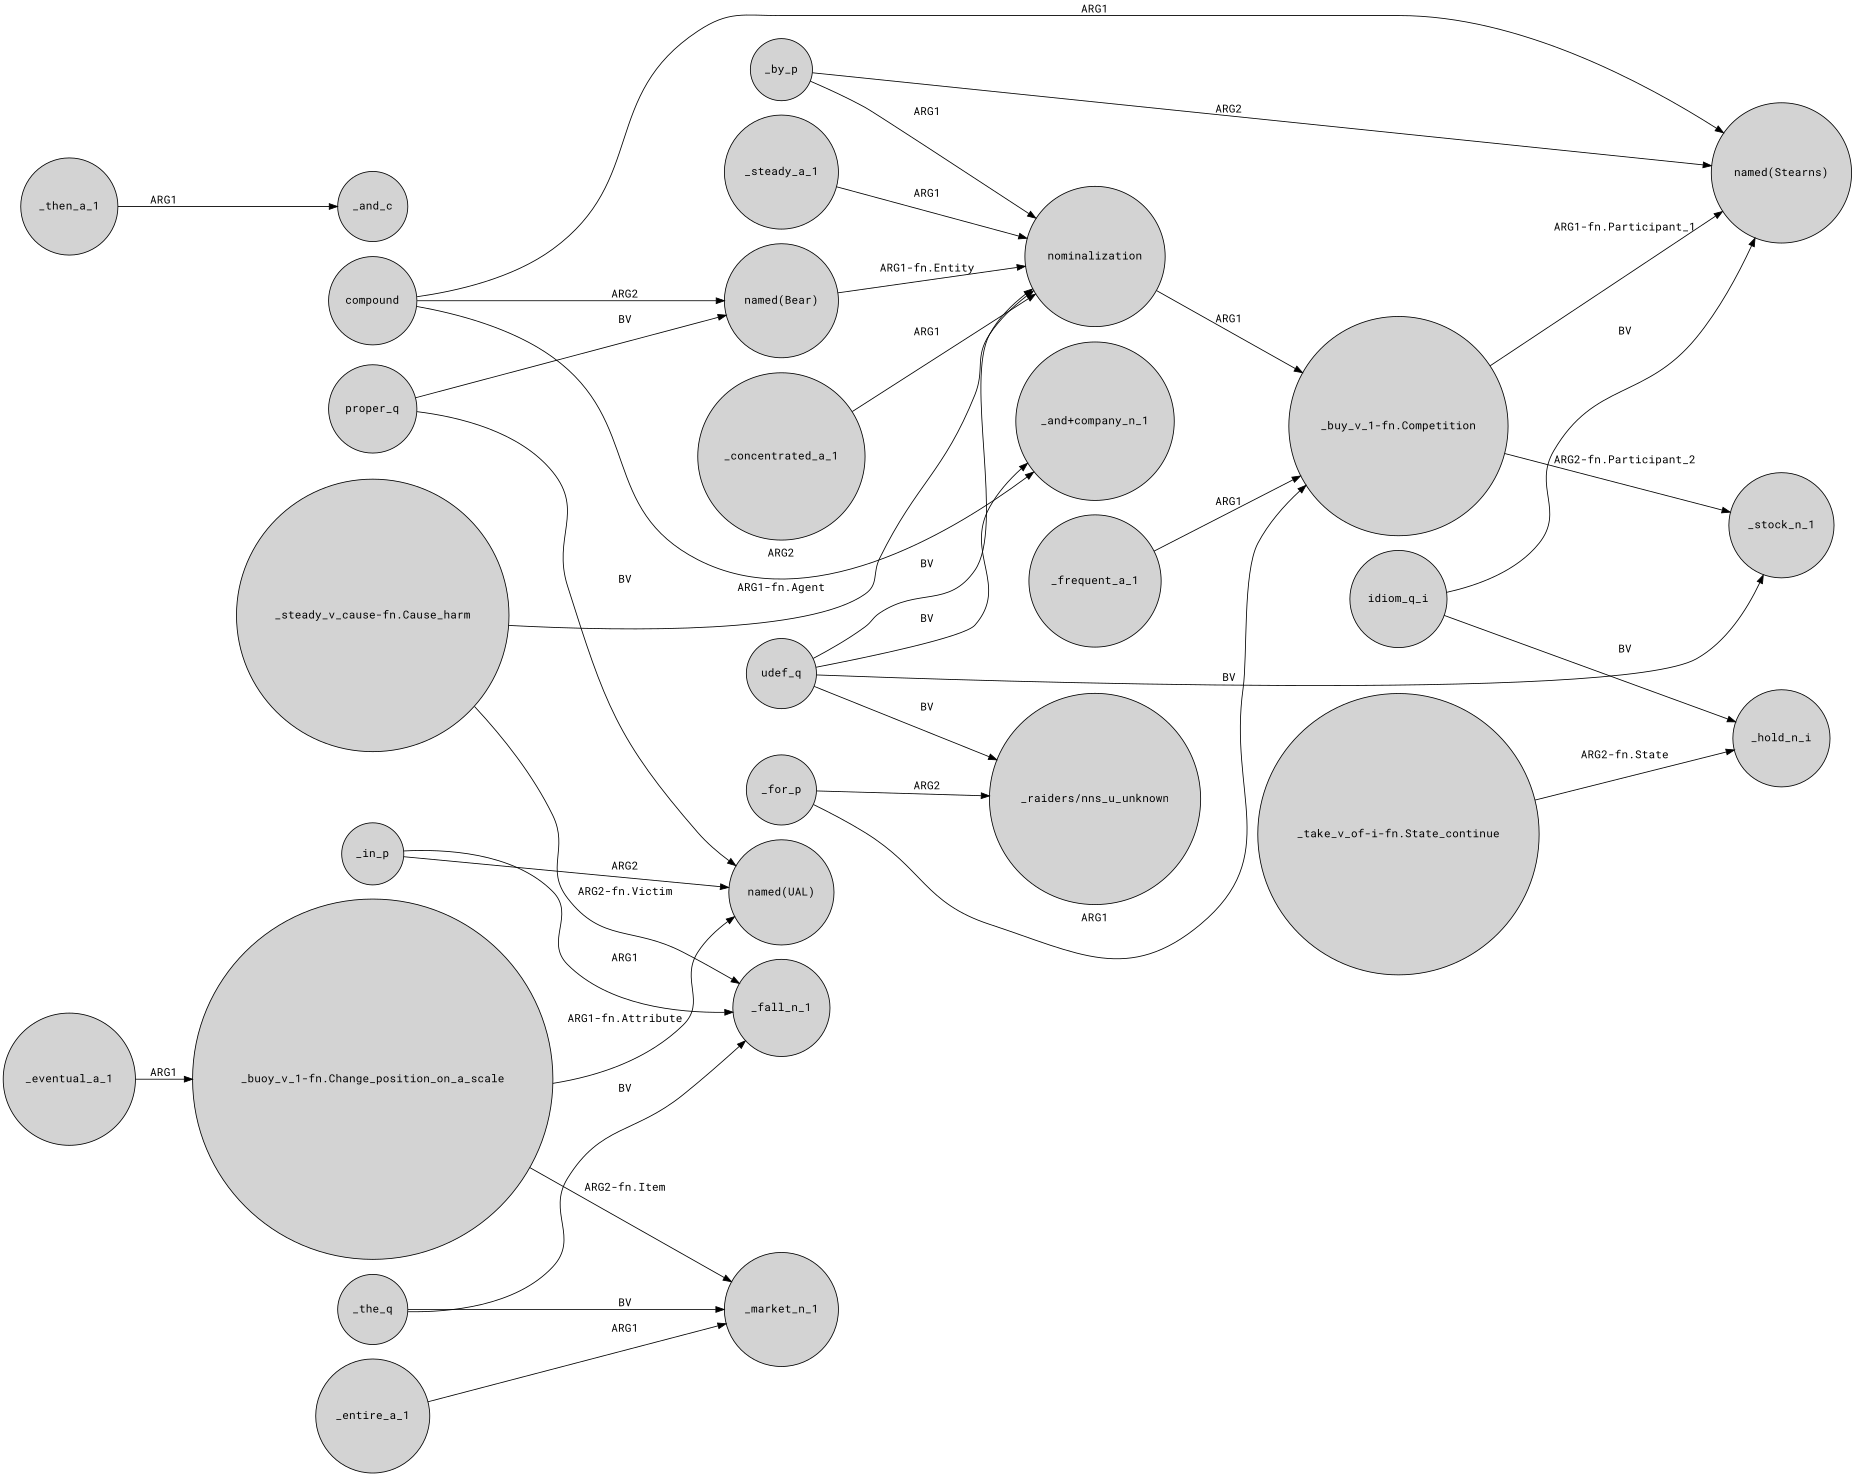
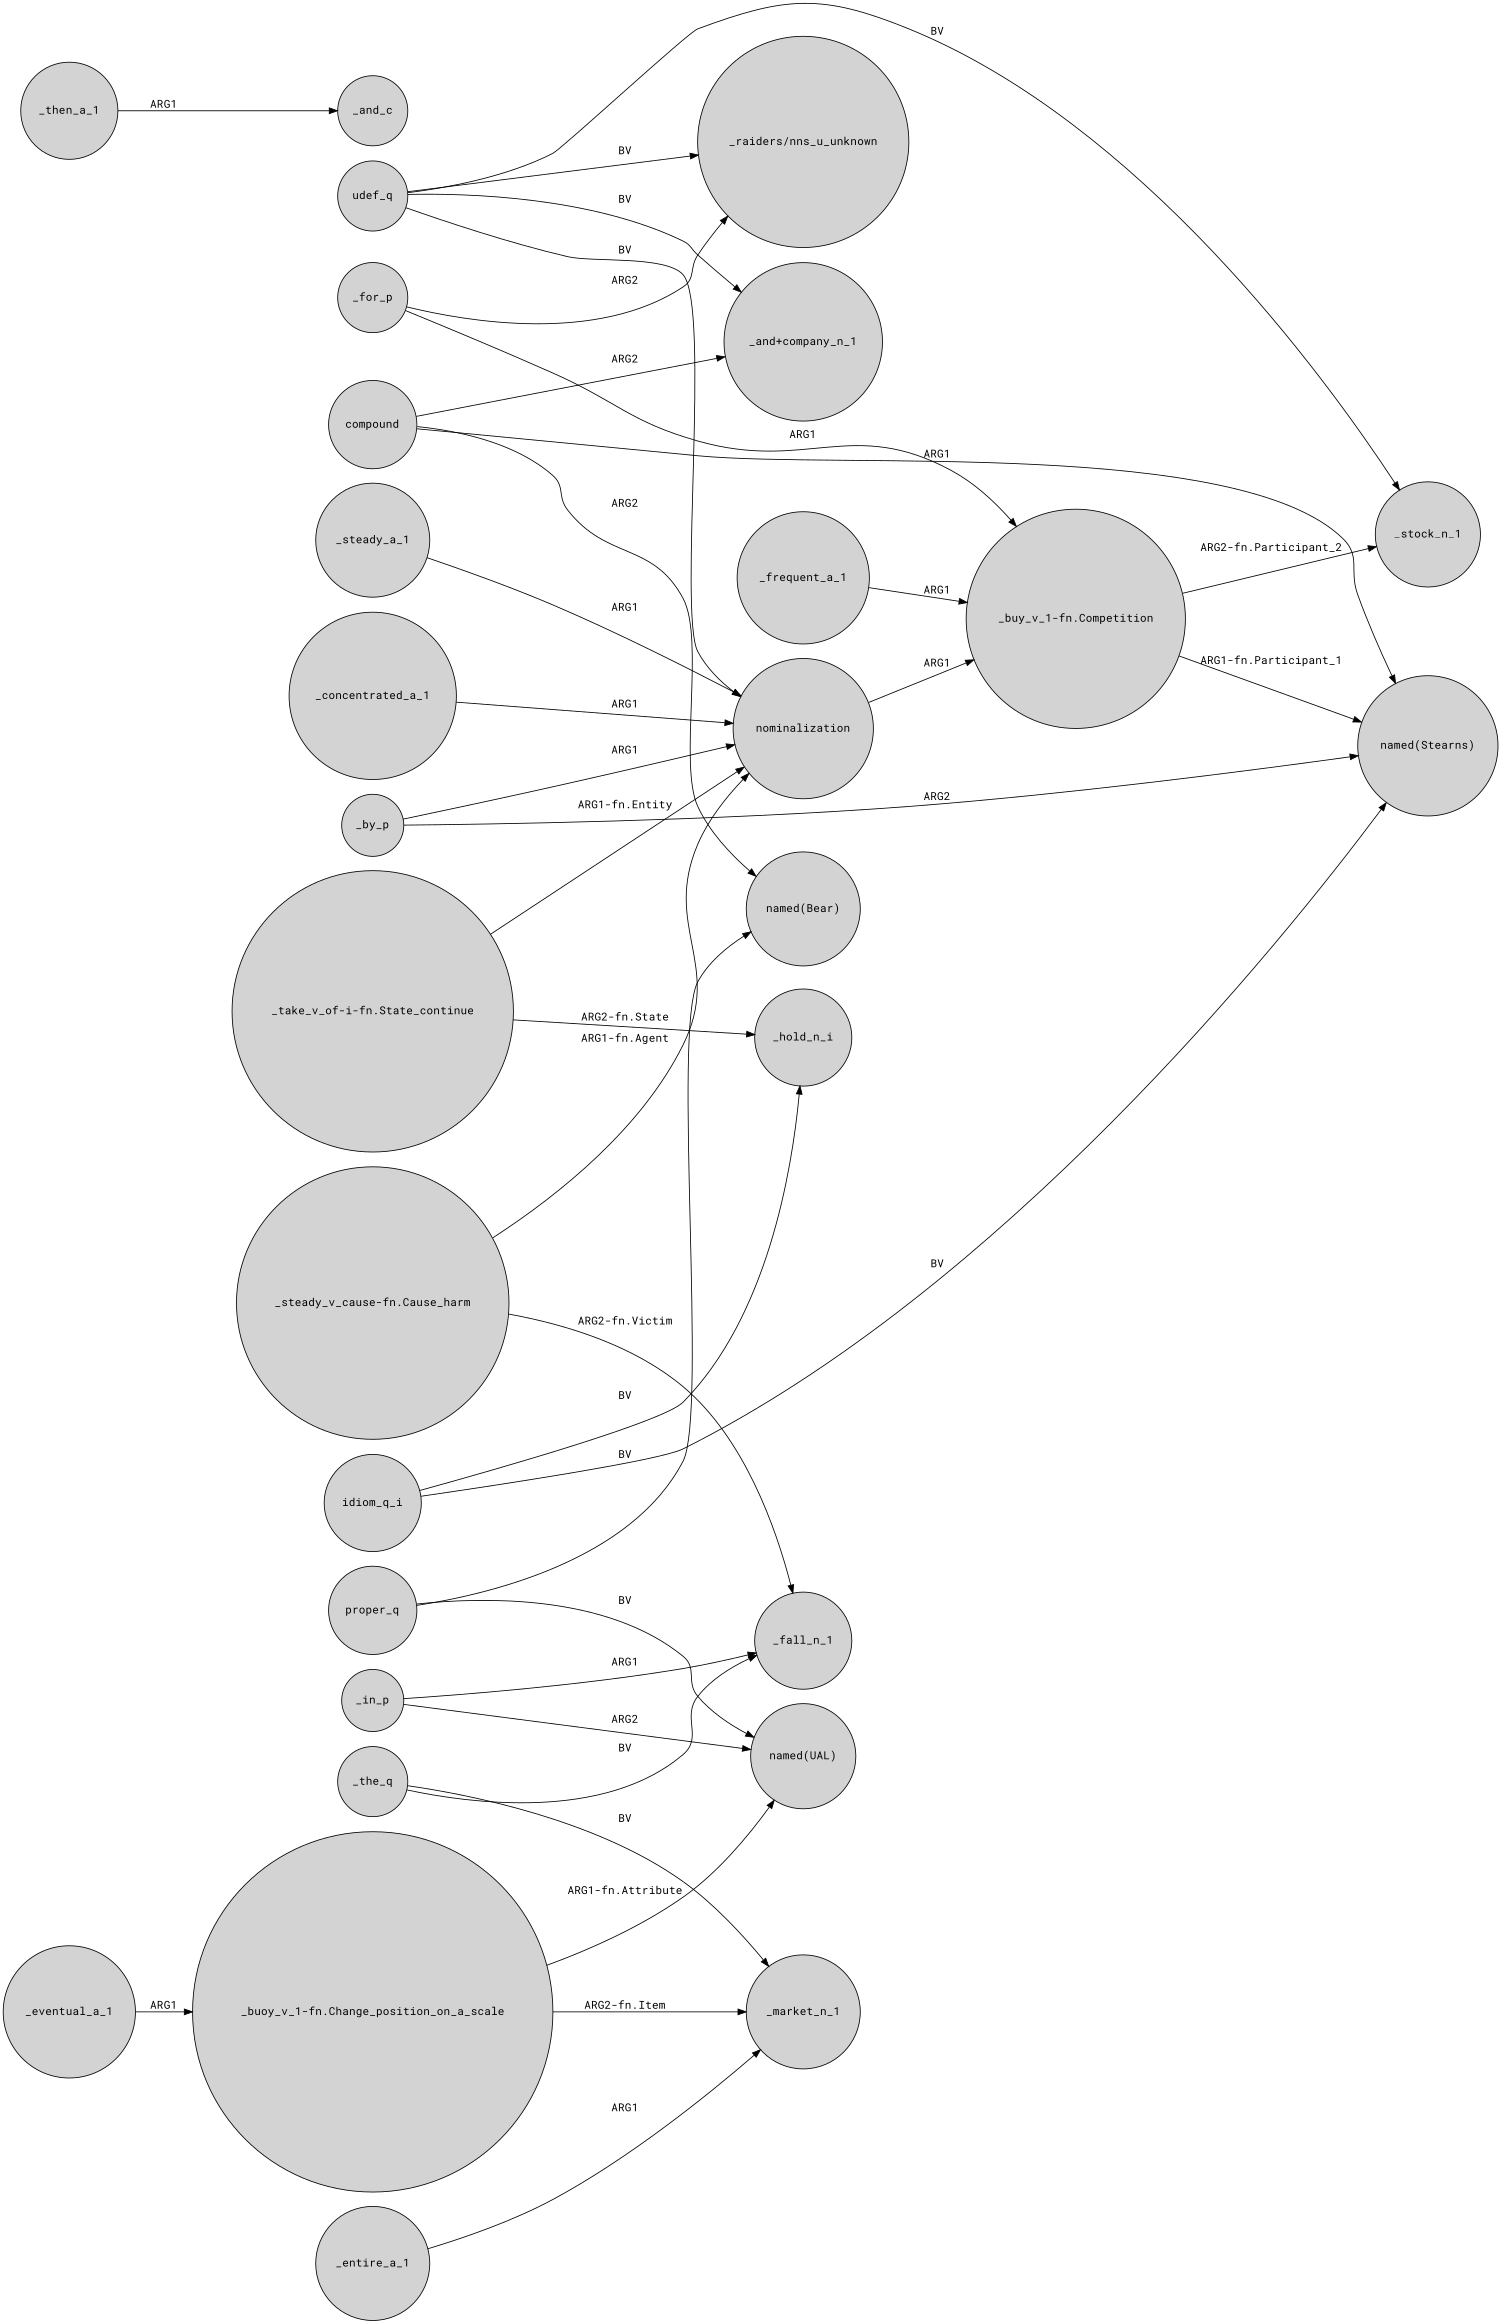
edge "named(Bear)" -> "nominalization": now "_take_v_of-i-fn.State_continue" -> "nominalization"
